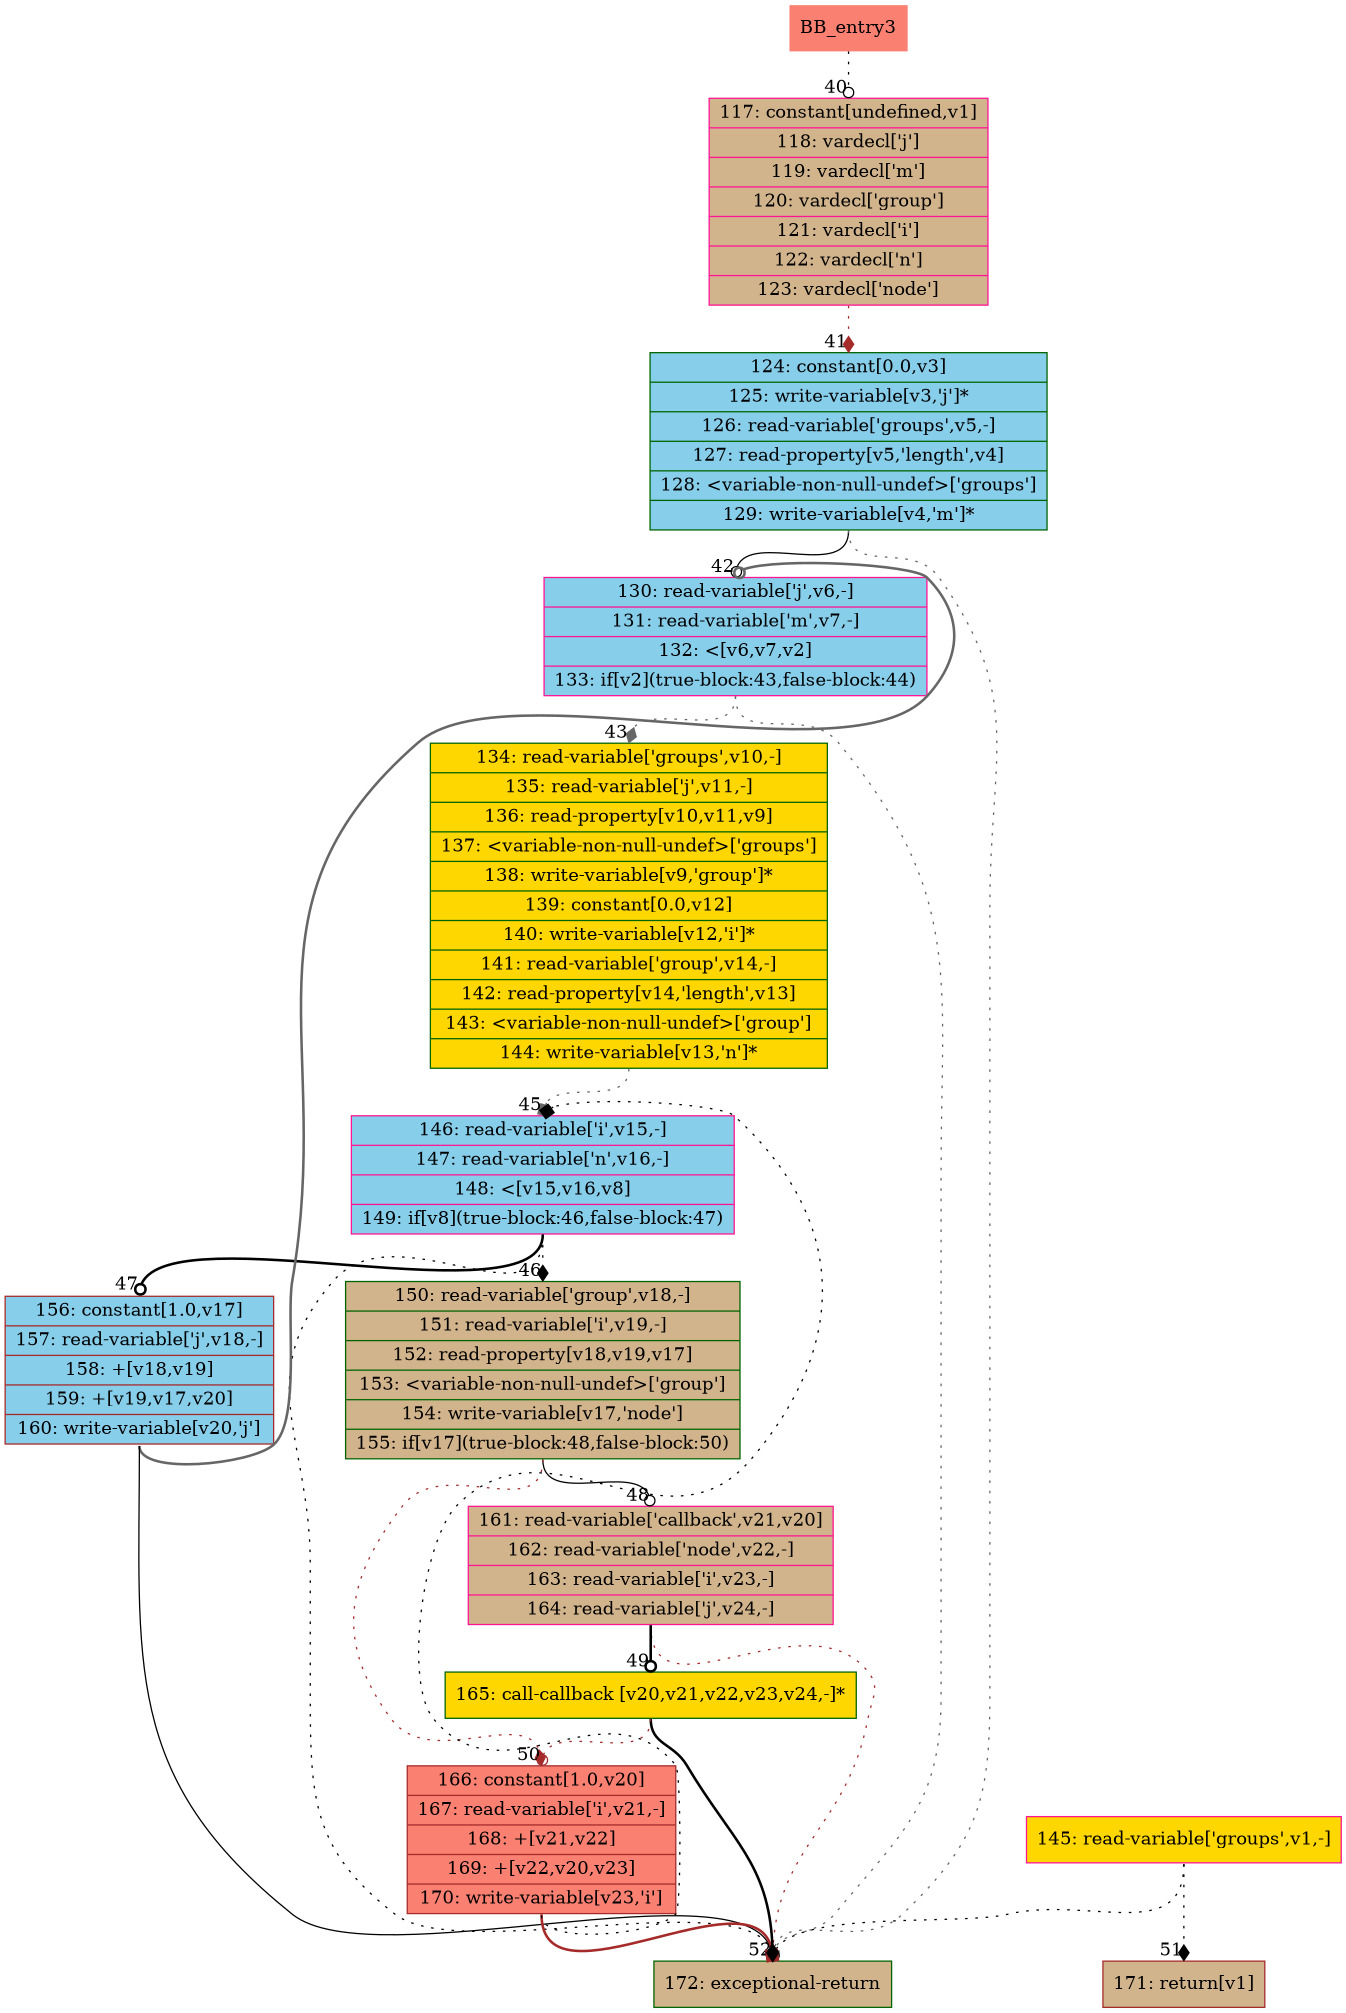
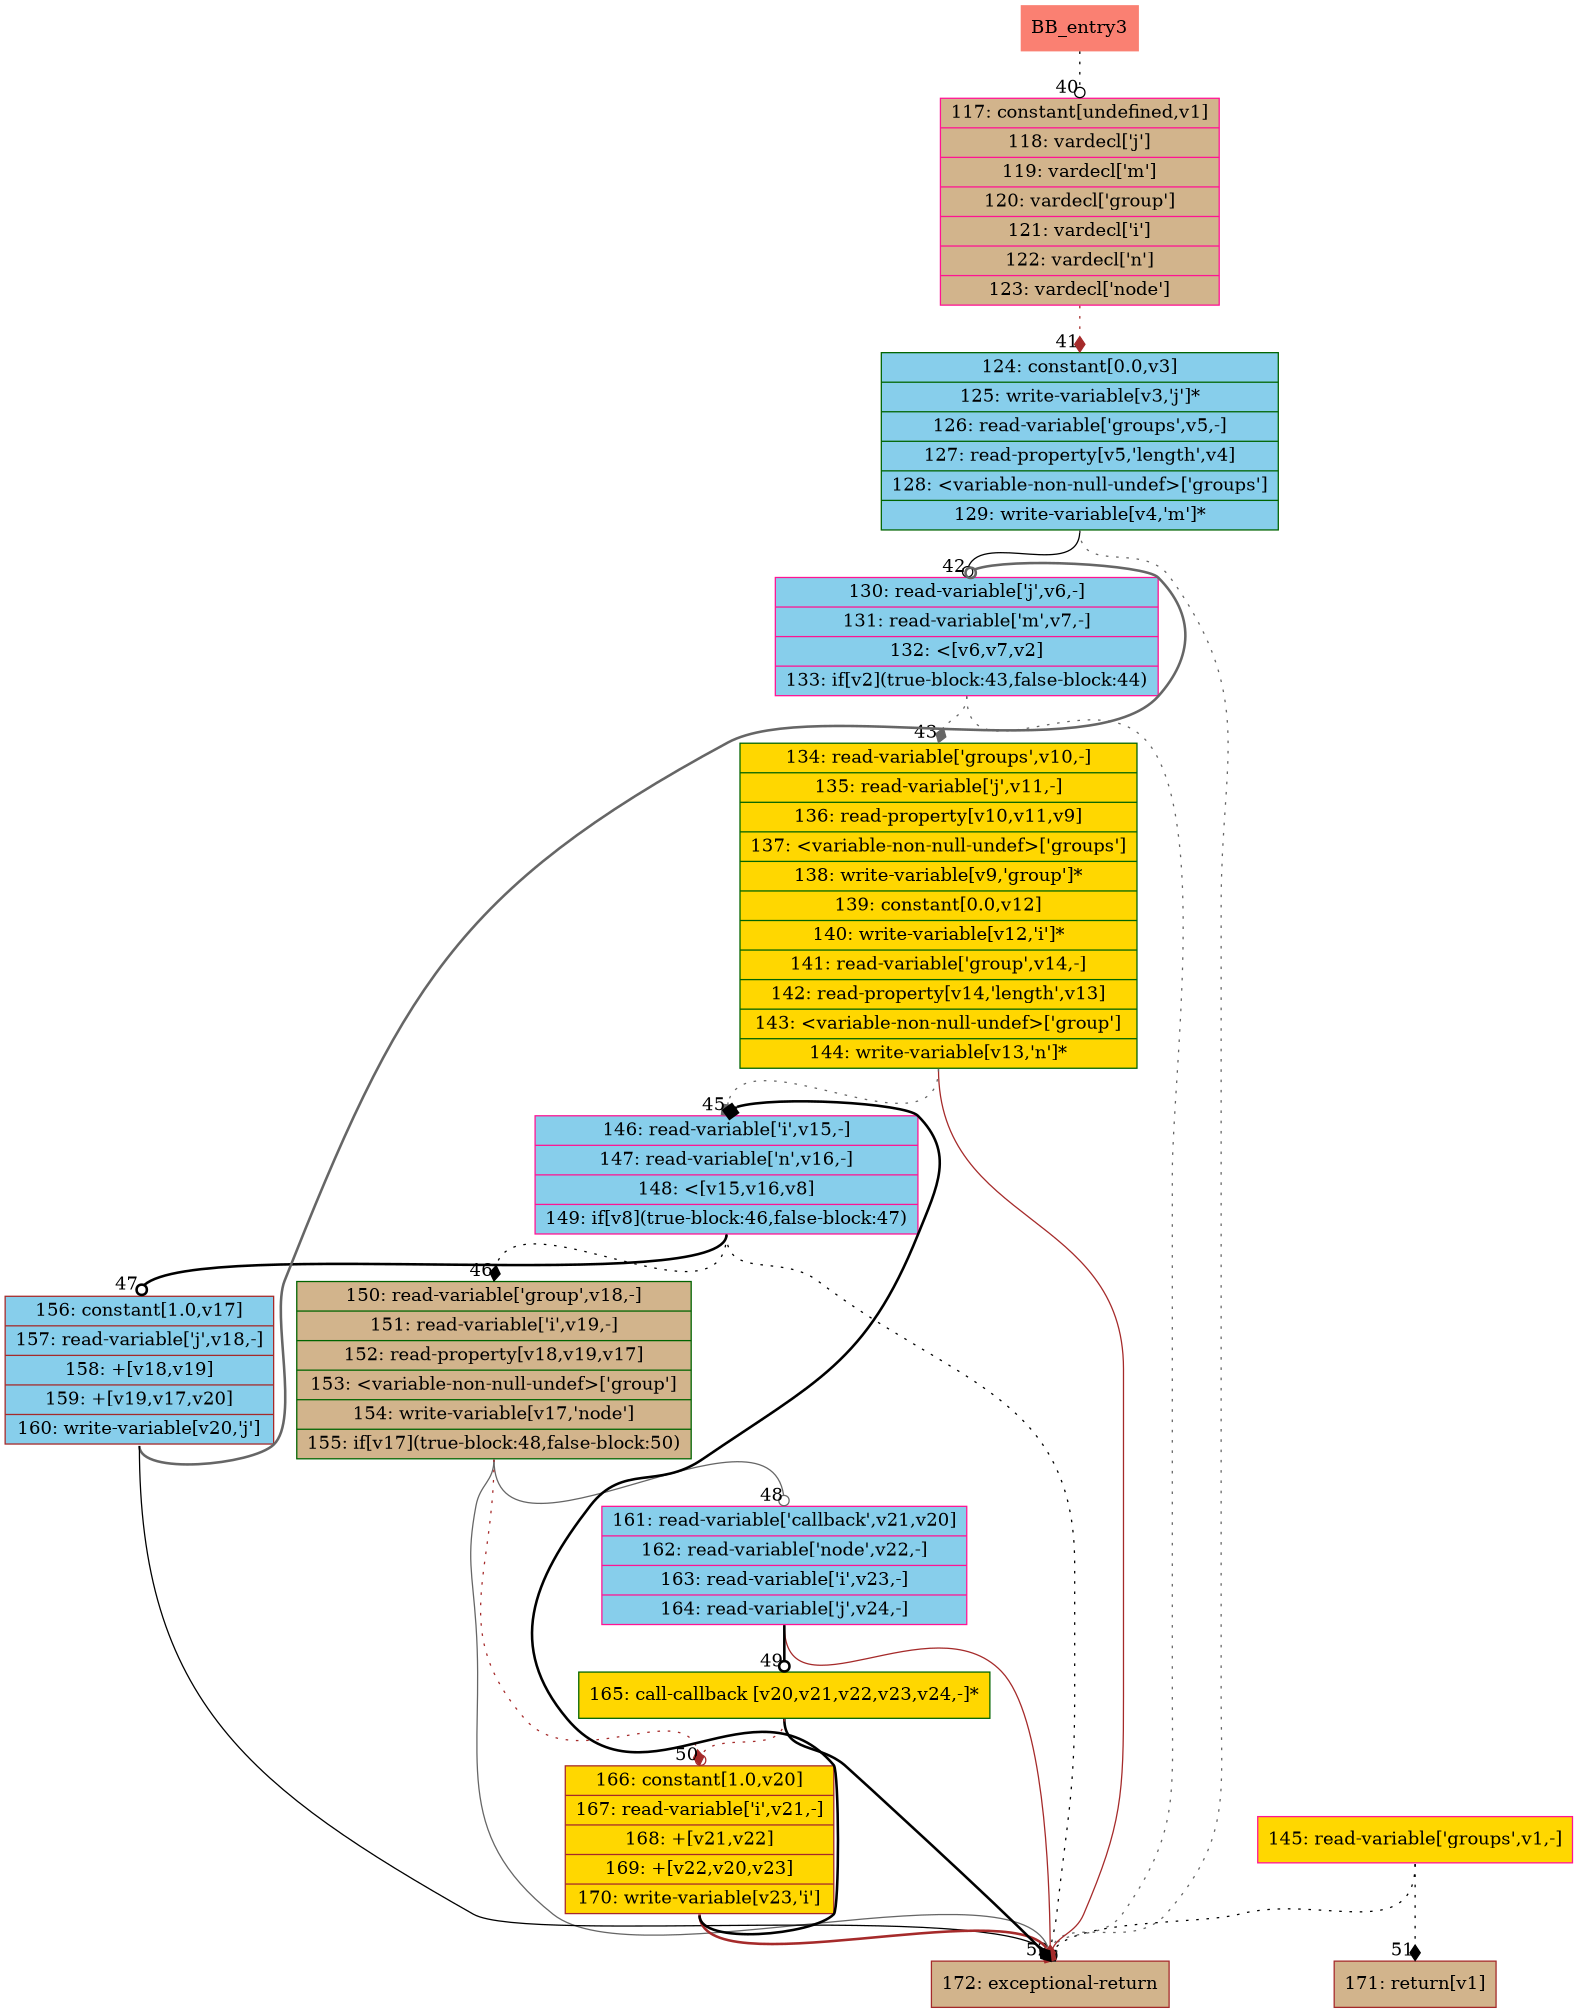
edge "166: constant[1.0,v20]" -> "146: read-variable['i',v15,-]": style dotted -> bold
edge "150: read-variable['group',v18,-]" -> "161: read-variable['callback',v21,v20]": color black -> gray40
edge "134: read-variable['groups',v10,-]" -> "172: exceptional-return": added
node "161: read-variable['callback',v21,v20]": fillcolor tan -> skyblue
edge "161: read-variable['callback',v21,v20]" -> "172: exceptional-return": style dotted -> solid
node "166: constant[1.0,v20]": fillcolor salmon -> gold
edge "150: read-variable['group',v18,-]" -> "172: exceptional-return": added
node "172: exceptional-return": color darkgreen -> brown
